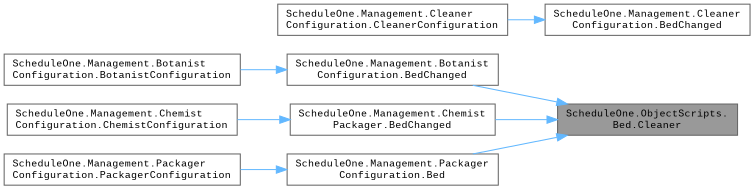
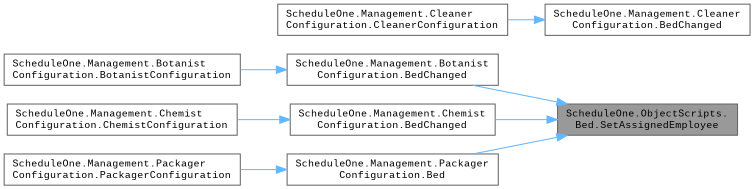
node "ScheduleOne.Management.Chemist Packager.BedChanged": label "ScheduleOne.Management.Chemist Packager.BedChanged" -> "ScheduleOne.Management.Chemist Configuration.BedChanged"
node "ScheduleOne.ObjectScripts. Bed.Cleaner": label "ScheduleOne.ObjectScripts. Bed.Cleaner" -> "ScheduleOne.ObjectScripts. Bed.SetAssignedEmployee"
